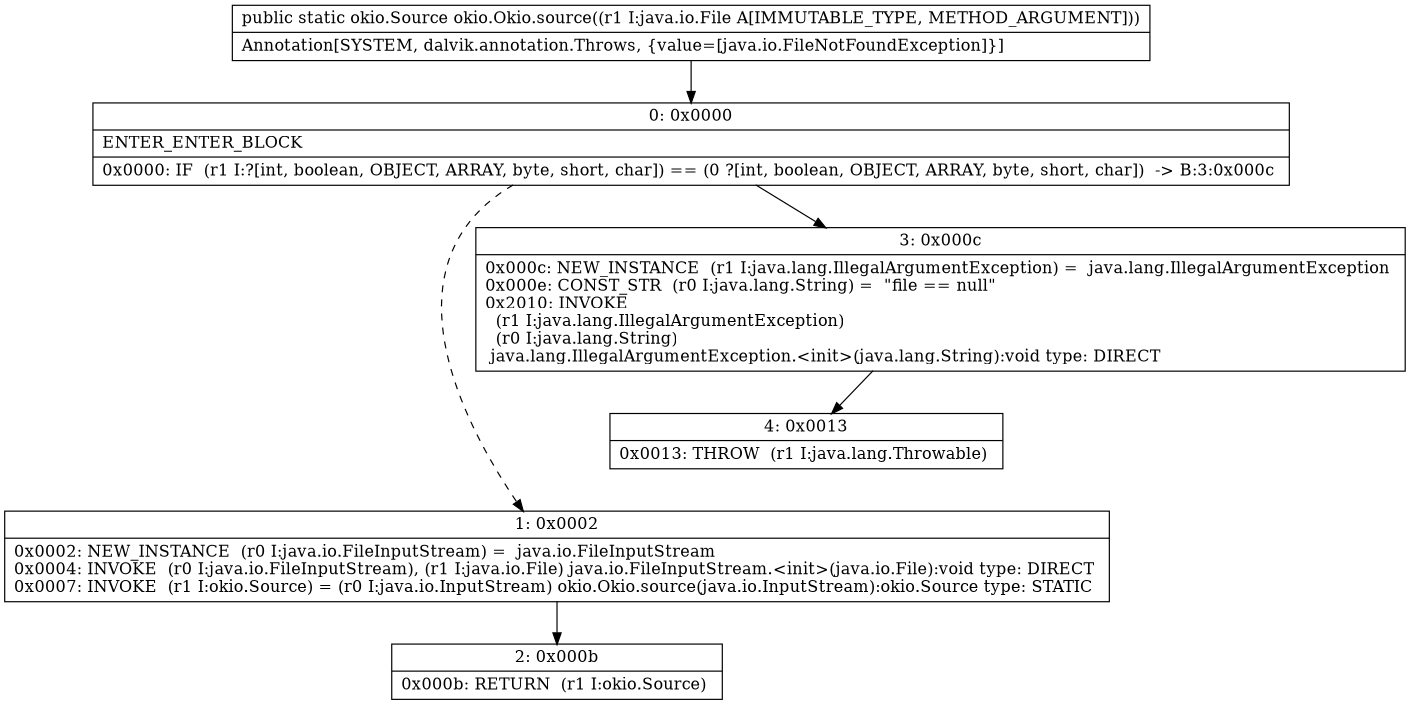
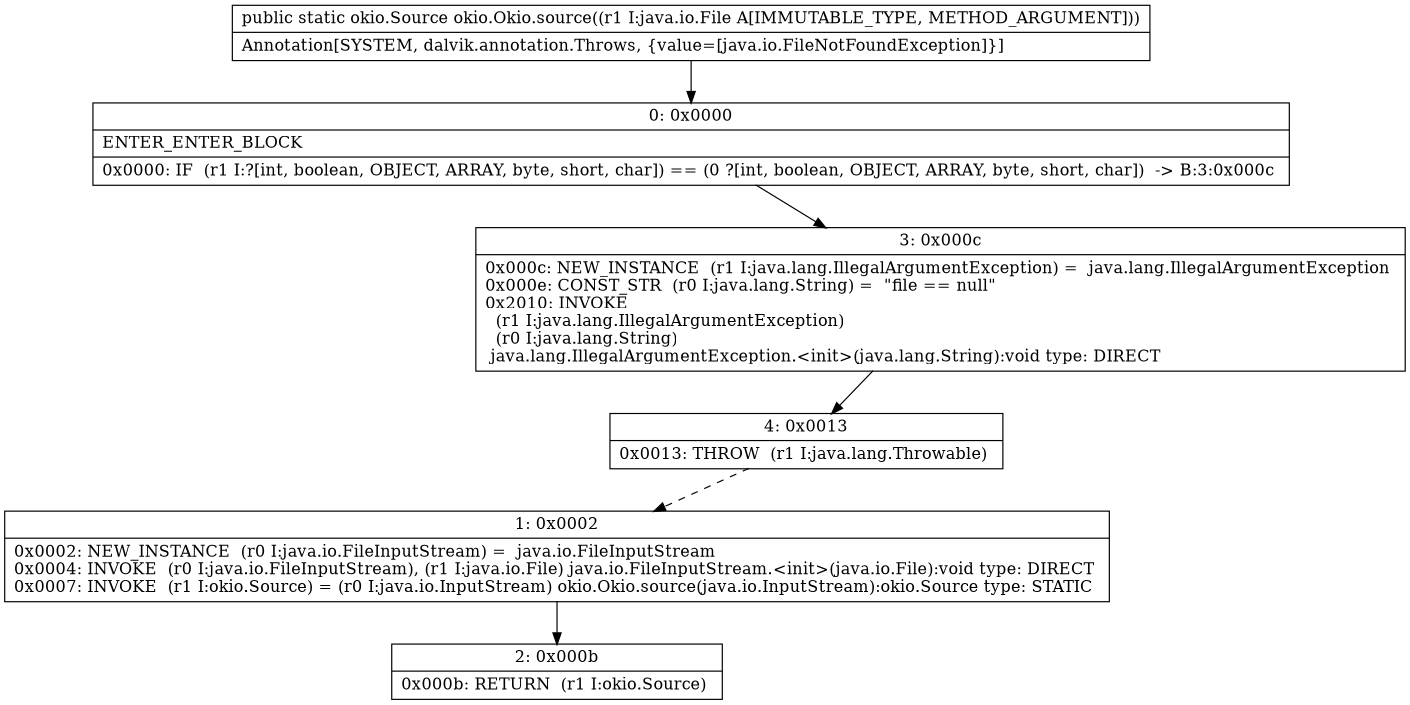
edge "0: 0x0000" -> "1: 0x0002": now "4: 0x0013" -> "1: 0x0002"
